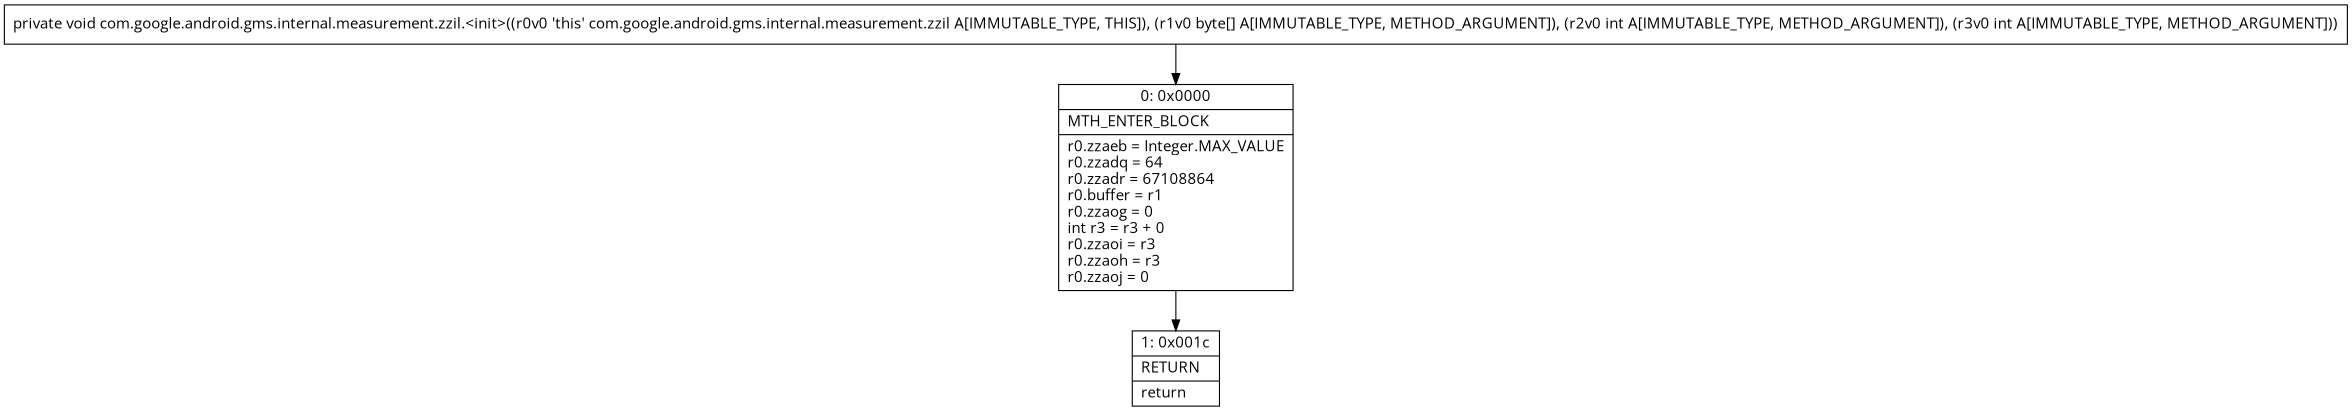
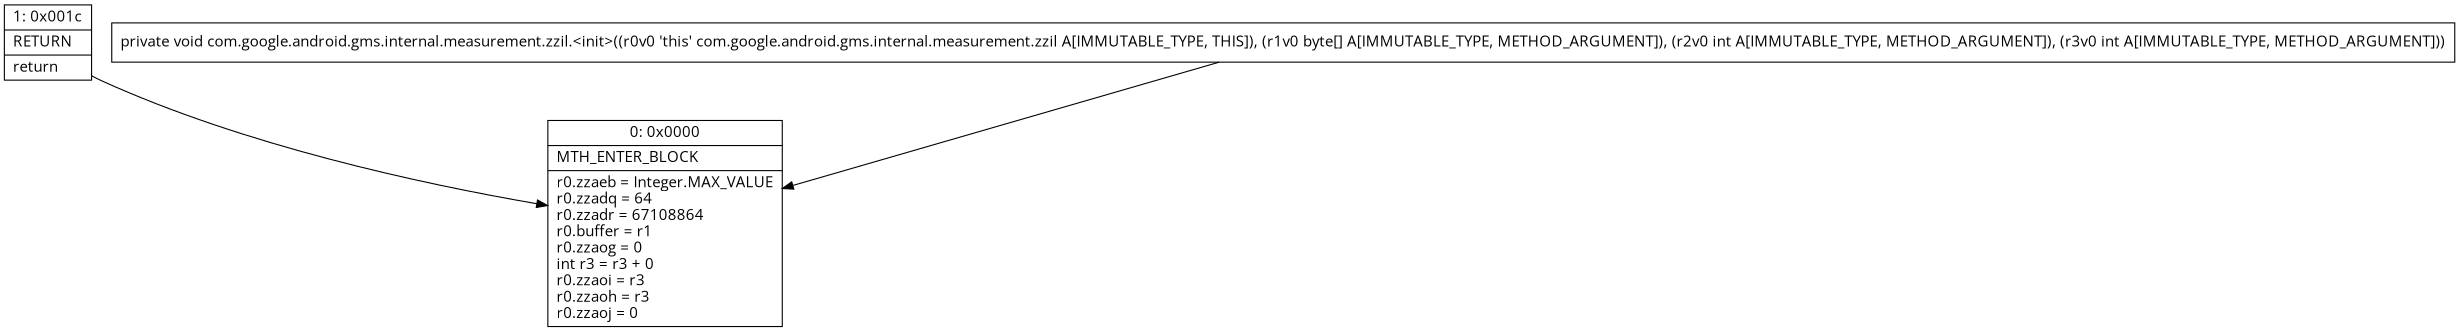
edge "0: 0x0000" -> "1: 0x001c": reversed
